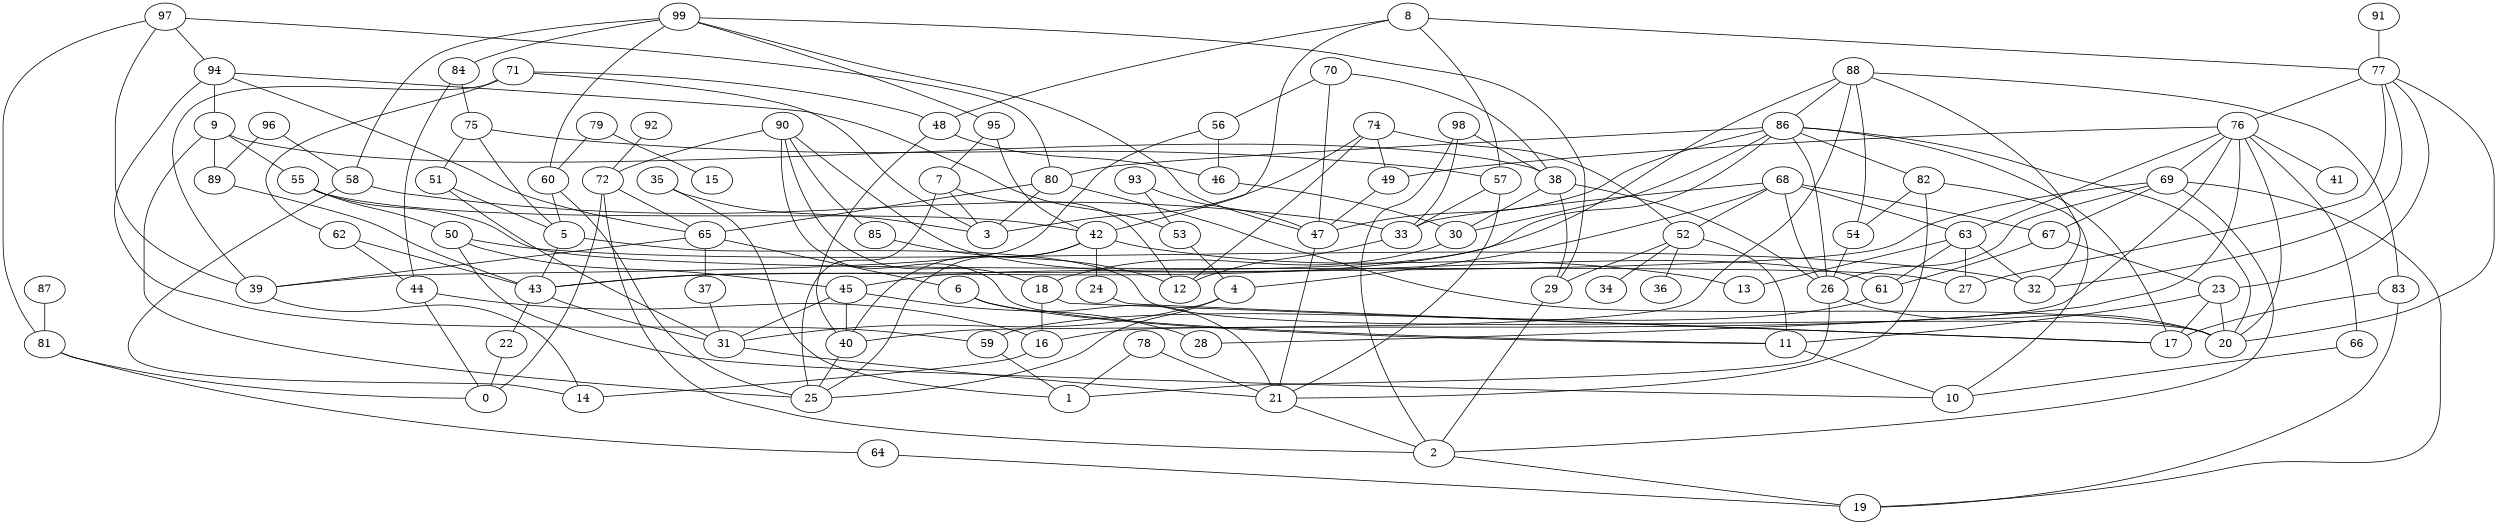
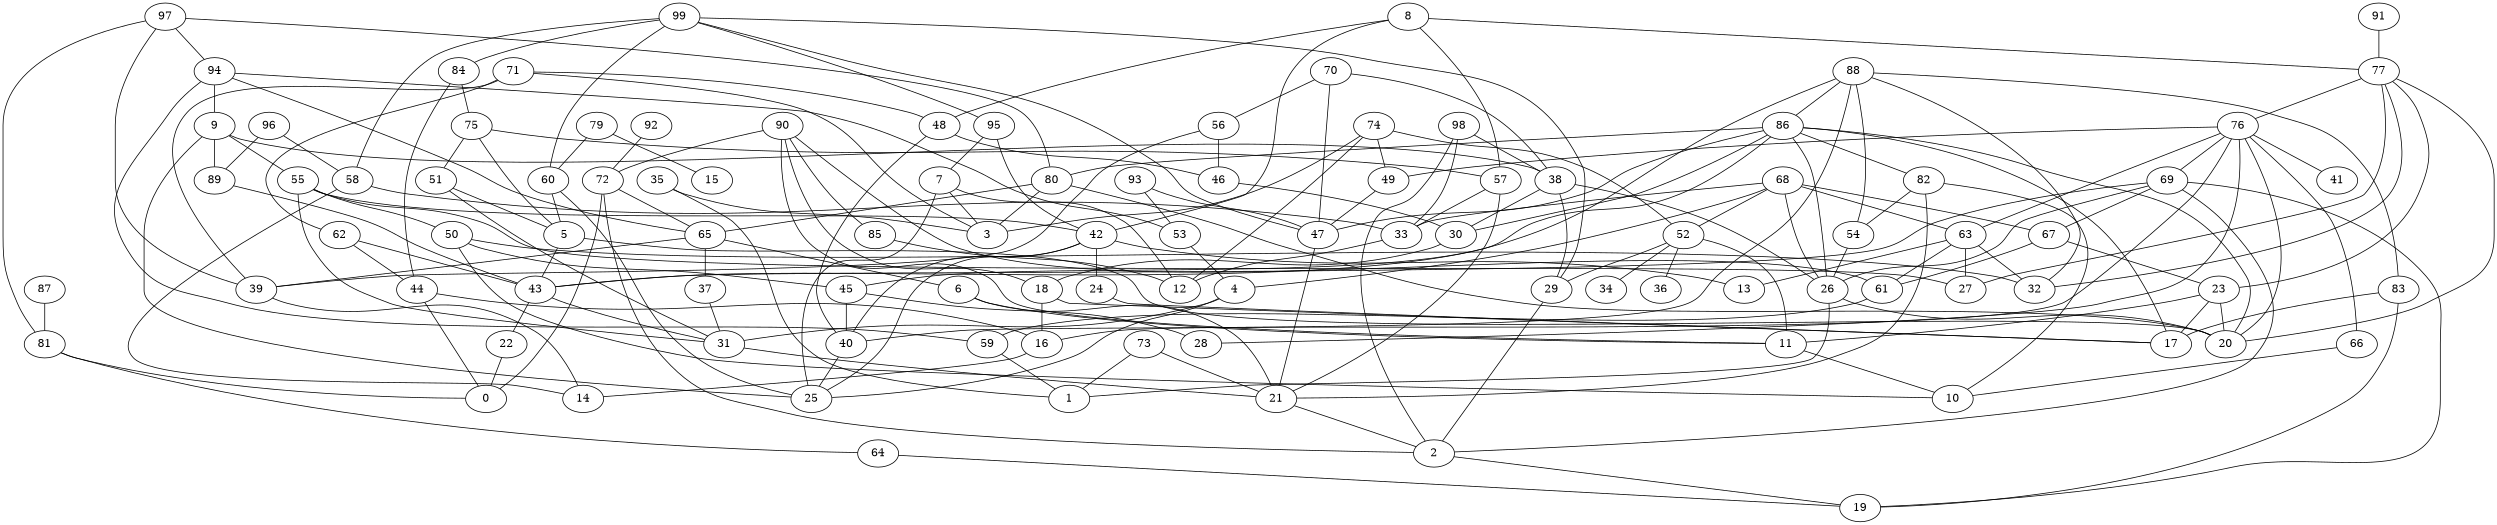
edge "45" -- "31": now "55" -- "31"
node "78": label "78" -> "73"
